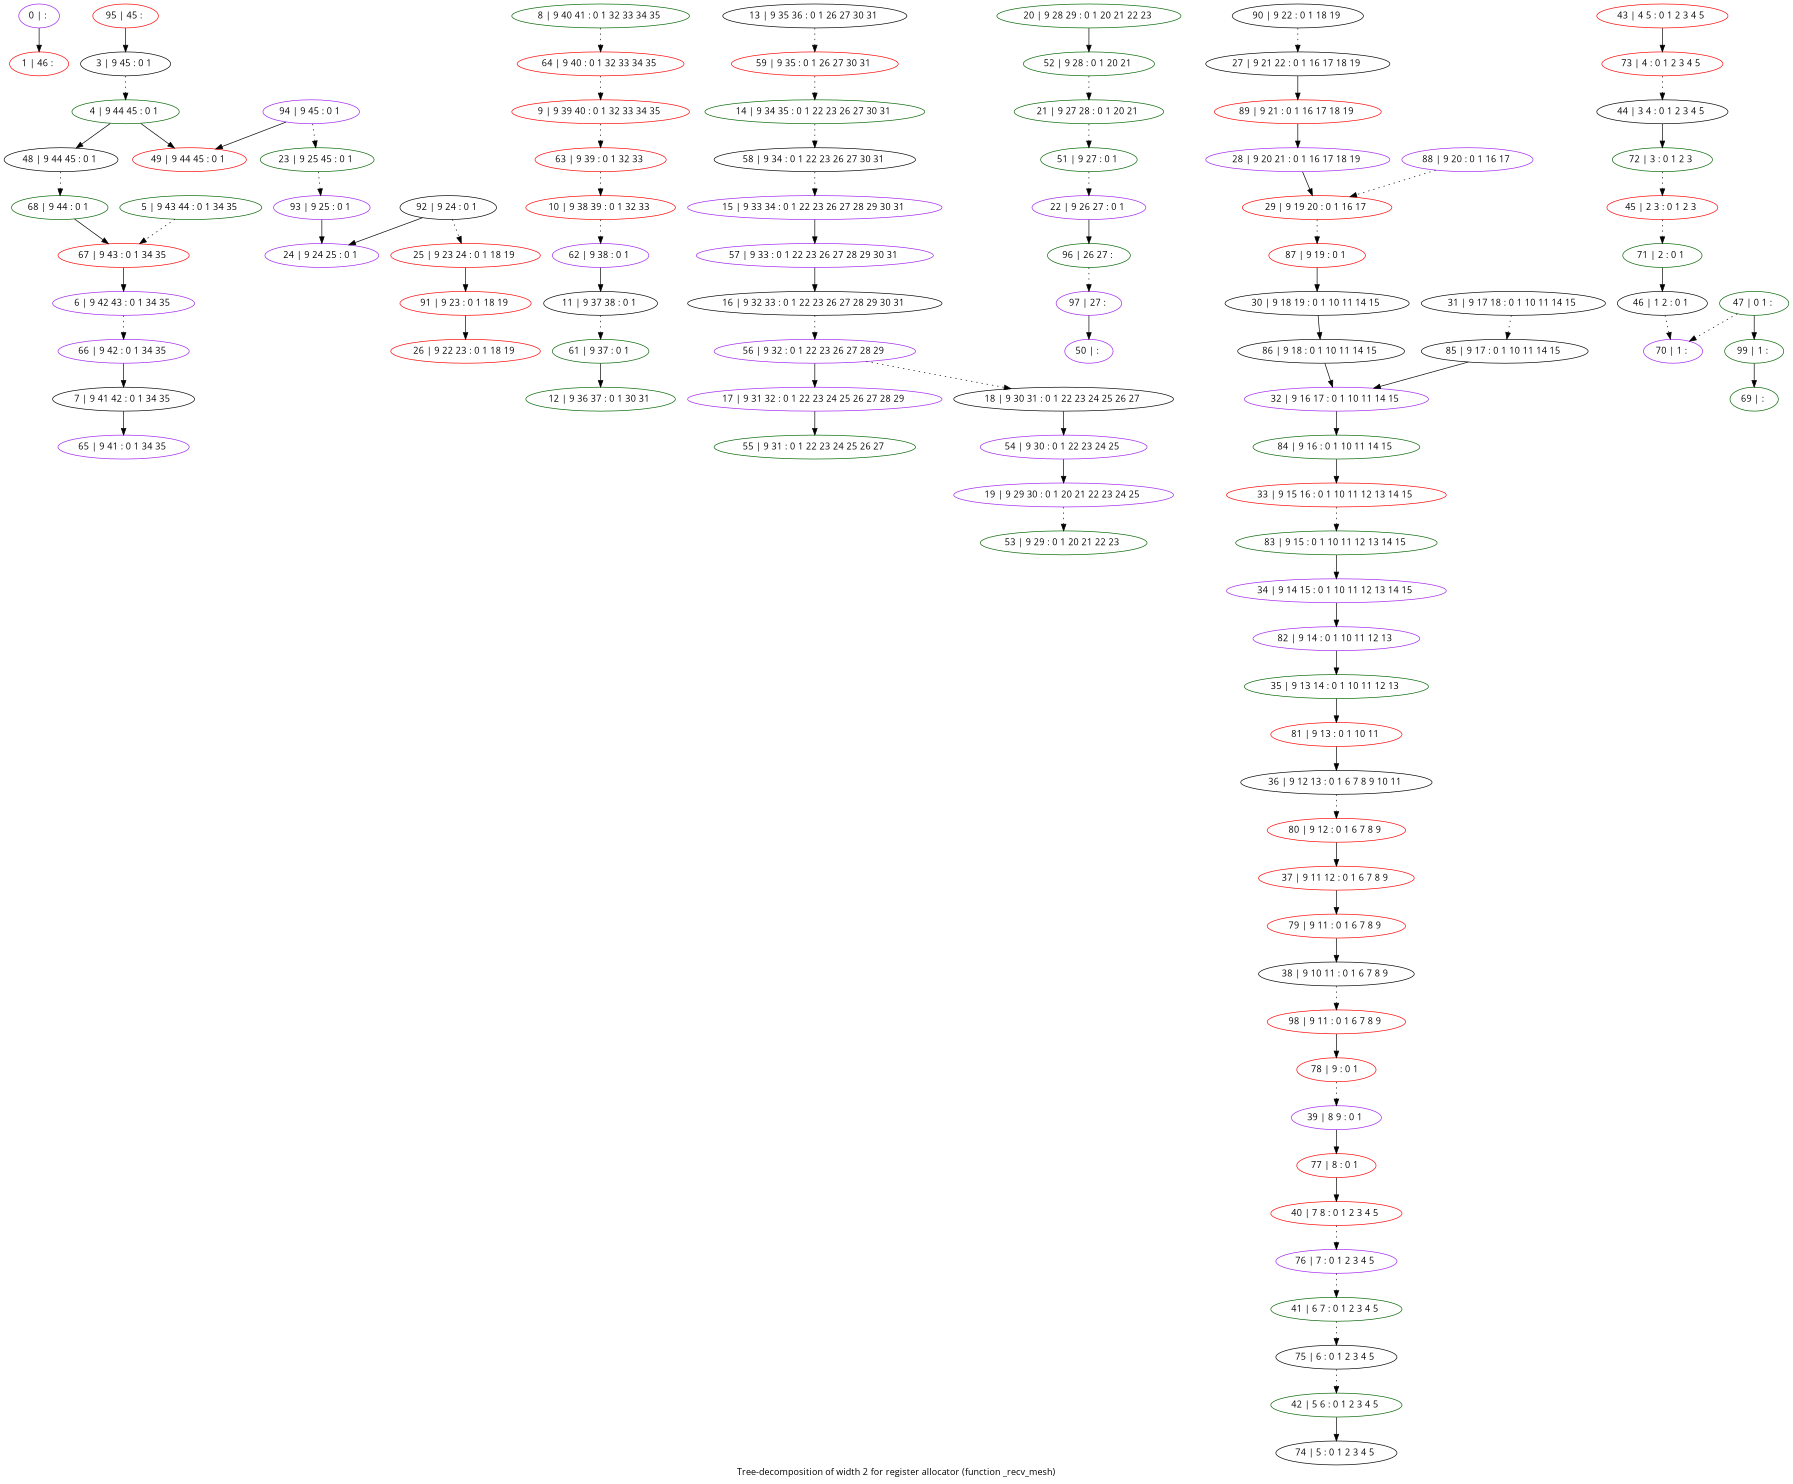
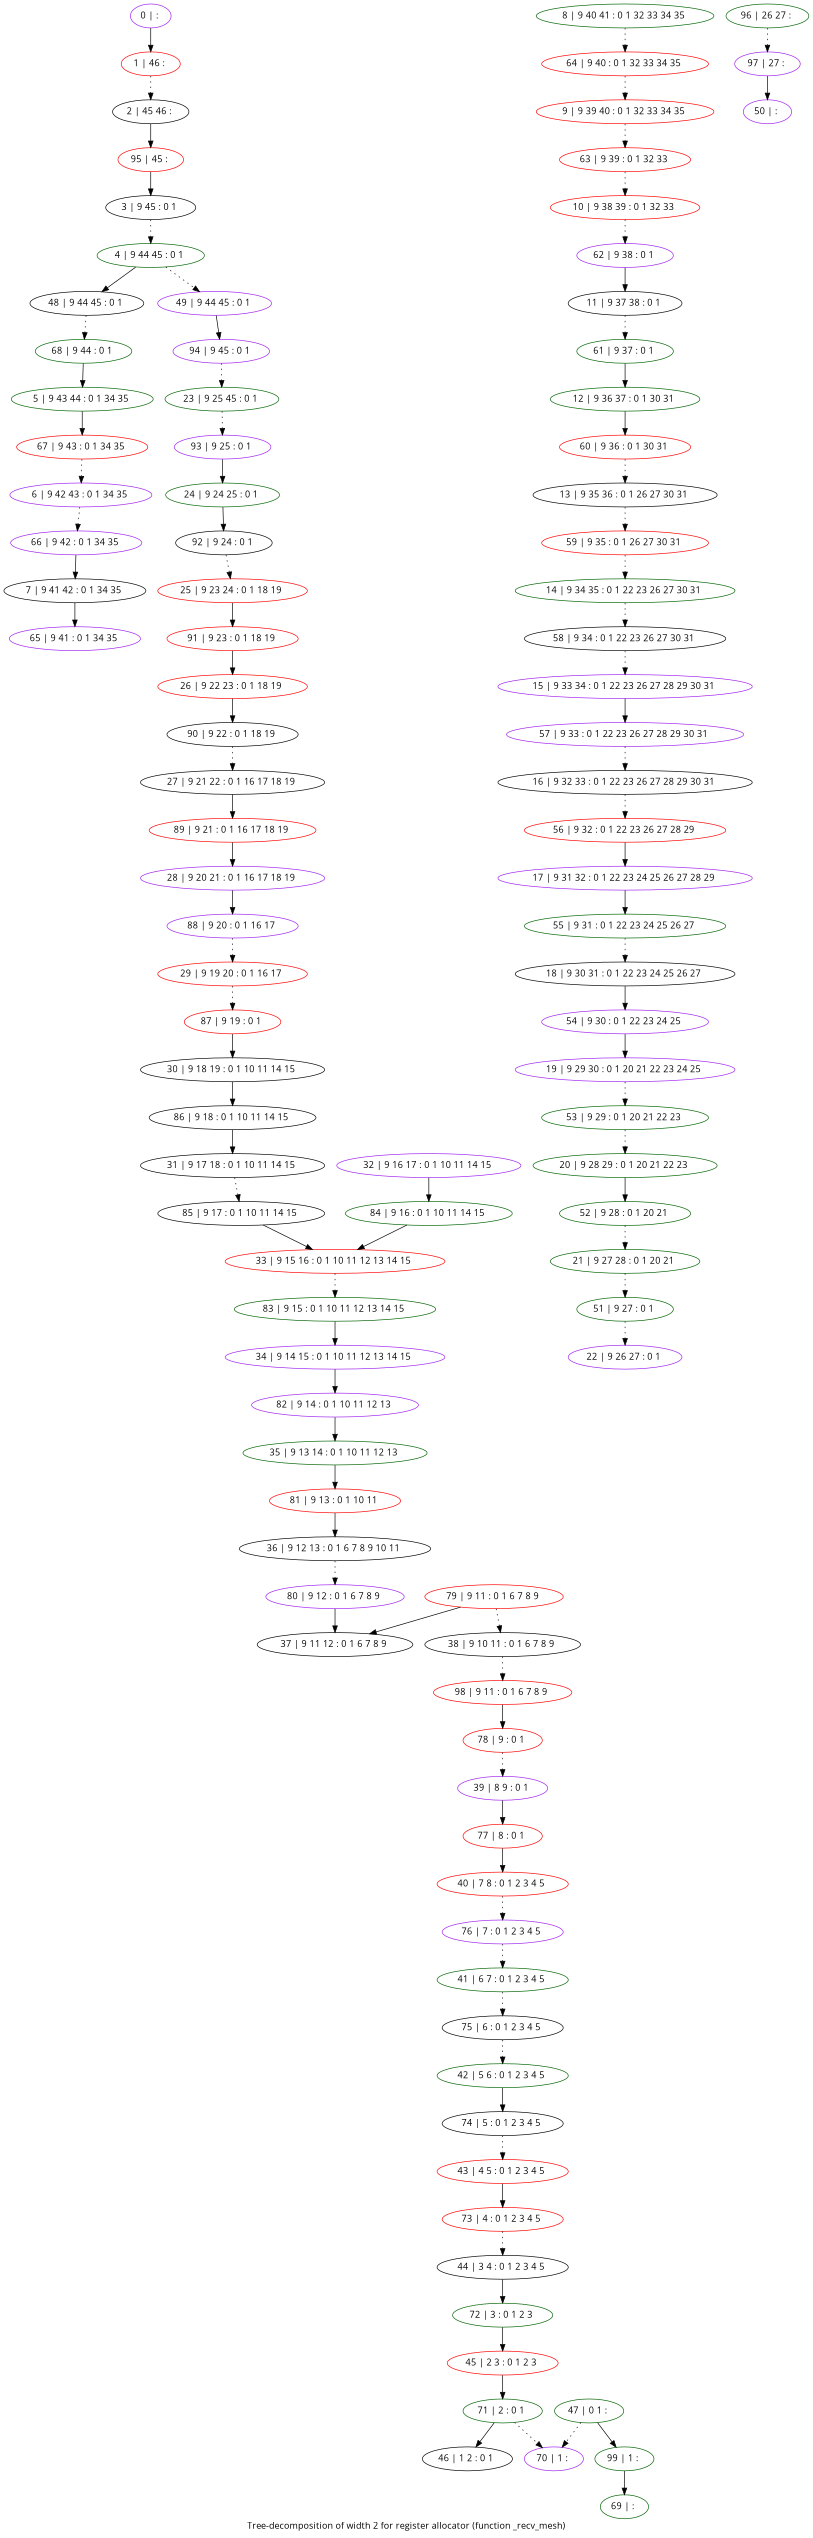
node "2 | 45 46 :": added
edge "4 | 9 44 45 : 0 1" -> "49 | 9 44 45 : 0 1": style solid -> dotted
edge "94 | 9 45 : 0 1" -> "49 | 9 44 45 : 0 1": reversed
node "49 | 9 44 45 : 0 1": color red -> purple
edge "72 | 3 : 0 1 2 3" -> "45 | 2 3 : 0 1 2 3": style dotted -> solid
edge "28 | 9 20 21 : 0 1 16 17 18 19" -> "29 | 9 19 20 : 0 1 16 17": now "28 | 9 20 21 : 0 1 16 17 18 19" -> "88 | 9 20 : 0 1 16 17"
edge "22 | 9 26 27 : 0 1" -> "96 | 26 27 :": removed
edge "45 | 2 3 : 0 1 2 3" -> "71 | 2 : 0 1": style dotted -> solid
edge "68 | 9 44 : 0 1" -> "67 | 9 43 : 0 1 34 35": now "68 | 9 44 : 0 1" -> "5 | 9 43 44 : 0 1 34 35"
edge "5 | 9 43 44 : 0 1 34 35" -> "67 | 9 43 : 0 1 34 35": style dotted -> solid
edge "92 | 9 24 : 0 1" -> "24 | 9 24 25 : 0 1": reversed
node "24 | 9 24 25 : 0 1": color purple -> darkgreen
edge "67 | 9 43 : 0 1 34 35" -> "6 | 9 42 43 : 0 1 34 35": style solid -> dotted
edge "57 | 9 33 : 0 1 22 23 26 27 28 29 30 31" -> "16 | 9 32 33 : 0 1 22 23 26 27 28 29 30 31": style solid -> dotted
edge "46 | 1 2 : 0 1" -> "70 | 1 :": now "71 | 2 : 0 1" -> "70 | 1 :"
node "56 | 9 32 : 0 1 22 23 26 27 28 29": color purple -> red
edge "86 | 9 18 : 0 1 10 11 14 15" -> "32 | 9 16 17 : 0 1 10 11 14 15": now "86 | 9 18 : 0 1 10 11 14 15" -> "31 | 9 17 18 : 0 1 10 11 14 15"
edge "56 | 9 32 : 0 1 22 23 26 27 28 29" -> "18 | 9 30 31 : 0 1 22 23 24 25 26 27": now "55 | 9 31 : 0 1 22 23 24 25 26 27" -> "18 | 9 30 31 : 0 1 22 23 24 25 26 27"
edge "85 | 9 17 : 0 1 10 11 14 15" -> "32 | 9 16 17 : 0 1 10 11 14 15": now "85 | 9 17 : 0 1 10 11 14 15" -> "33 | 9 15 16 : 0 1 10 11 12 13 14 15"
node "60 | 9 36 : 0 1 30 31": added
edge "26 | 9 22 23 : 0 1 18 19" -> "90 | 9 22 : 0 1 18 19": added
node "80 | 9 12 : 0 1 6 7 8 9": color red -> purple
node "37 | 9 11 12 : 0 1 6 7 8 9": color red -> black
edge "37 | 9 11 12 : 0 1 6 7 8 9" -> "79 | 9 11 : 0 1 6 7 8 9": reversed
edge "79 | 9 11 : 0 1 6 7 8 9" -> "38 | 9 10 11 : 0 1 6 7 8 9": style solid -> dotted
edge "53 | 9 29 : 0 1 20 21 22 23" -> "20 | 9 28 29 : 0 1 20 21 22 23": added
edge "74 | 5 : 0 1 2 3 4 5" -> "43 | 4 5 : 0 1 2 3 4 5": added
